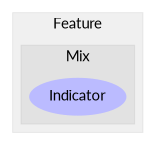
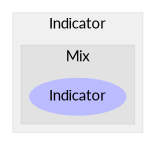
cluster "Feature": label "Feature" -> "Indicator"
